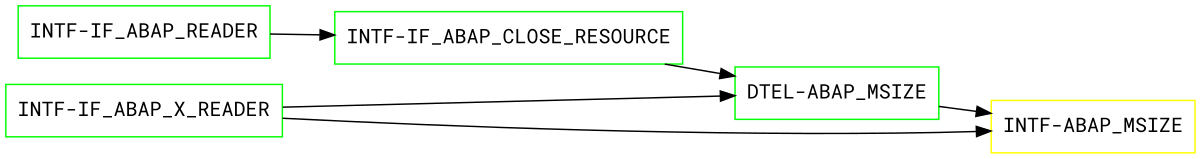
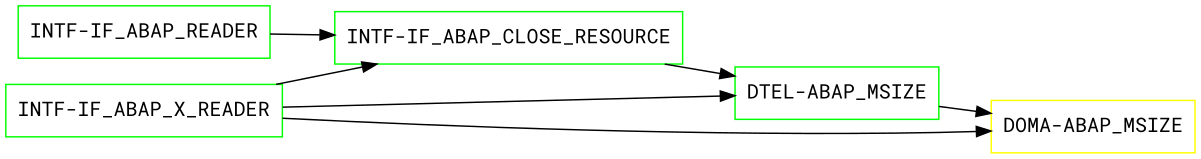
edge "INTF-IF_ABAP_X_READER" -> "INTF-IF_ABAP_CLOSE_RESOURCE": added
node "INTF-ABAP_MSIZE": label "INTF-ABAP_MSIZE" -> "DOMA-ABAP_MSIZE"
